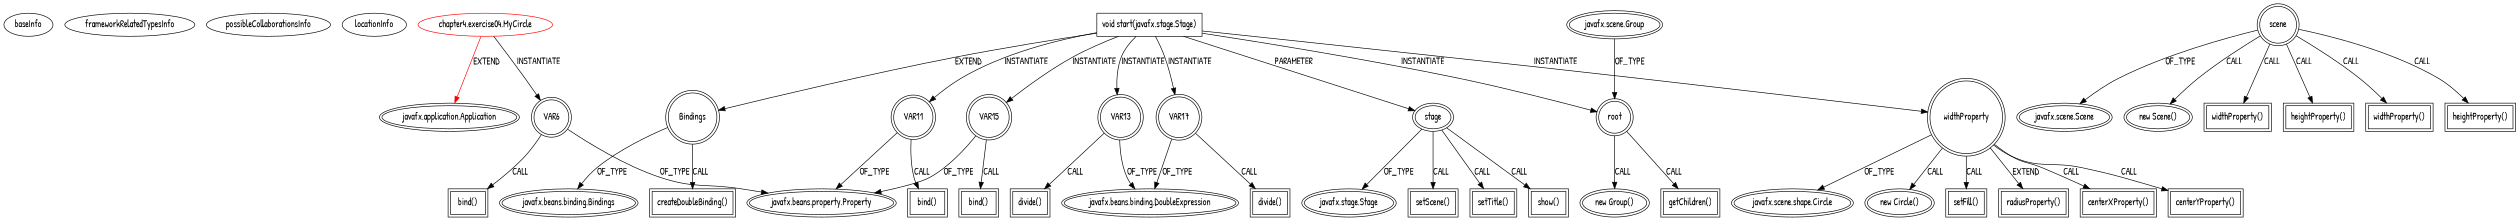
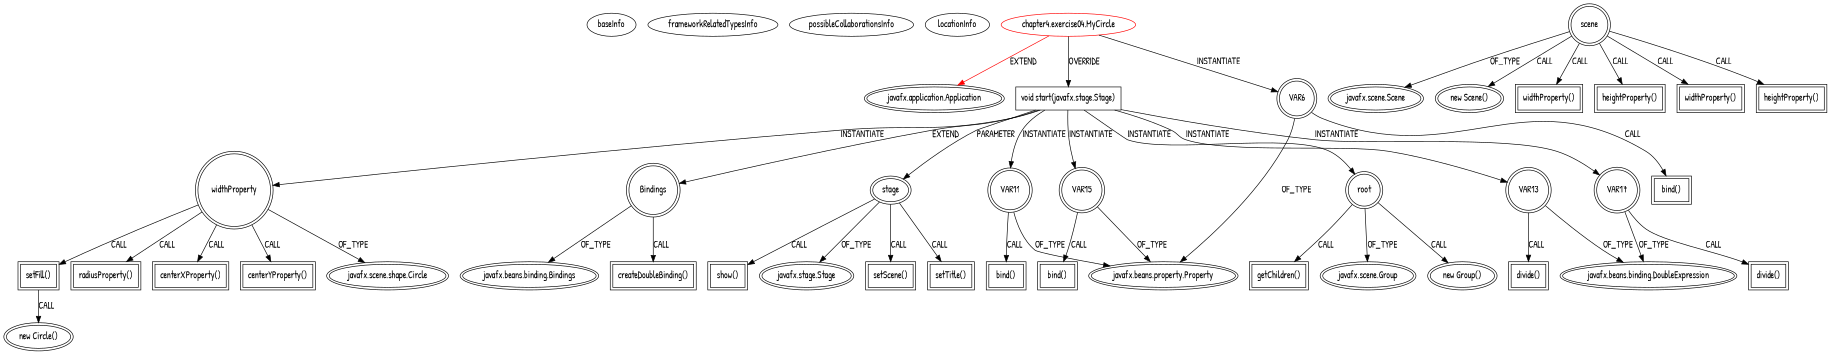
edge "chapter4.exercise04.MyCircle" -> "void start(javafx.stage.Stage)": added, label "OVERRIDE"
edge "javafx.scene.Group" -> "root": reversed
edge "widthProperty" -> "new Circle()": now "setFill()" -> "new Circle()"
edge "widthProperty" -> "radiusProperty()": label "EXTEND" -> "CALL"
